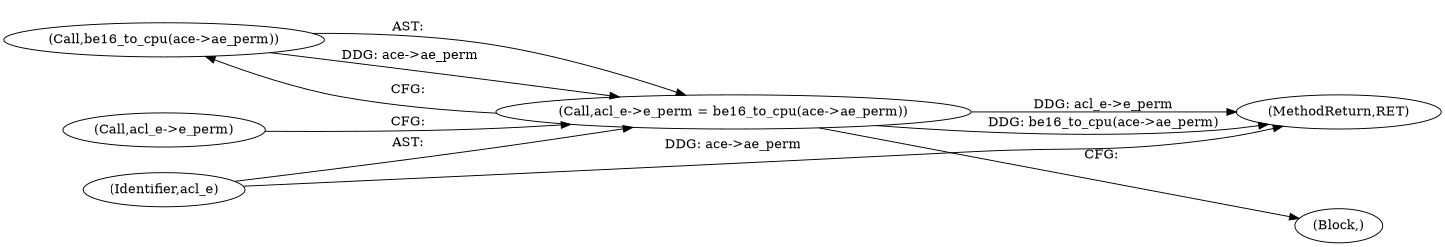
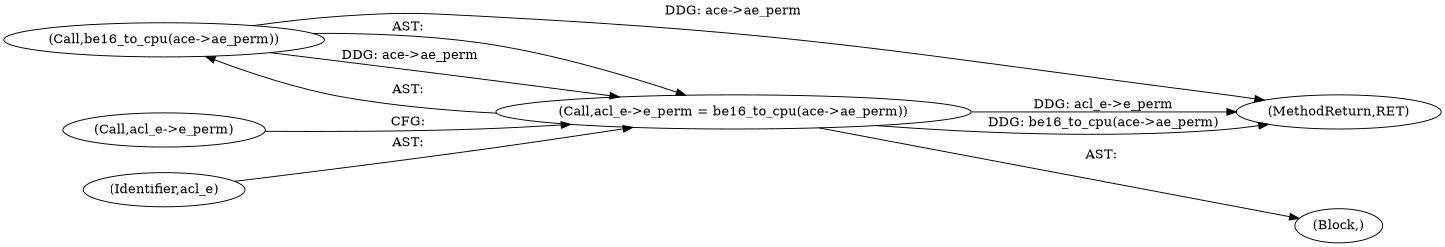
edge "(Call,acl_e->e_perm = be16_to_cpu(ace->ae_perm))" -> "(Call,be16_to_cpu(ace->ae_perm))": label "CFG: " -> "AST: "
edge "(Call,acl_e->e_perm = be16_to_cpu(ace->ae_perm))" -> "(Block,)": label "CFG: " -> "AST: "
edge "(Identifier,acl_e)" -> "(MethodReturn,RET)": now "(Call,be16_to_cpu(ace->ae_perm))" -> "(MethodReturn,RET)"
